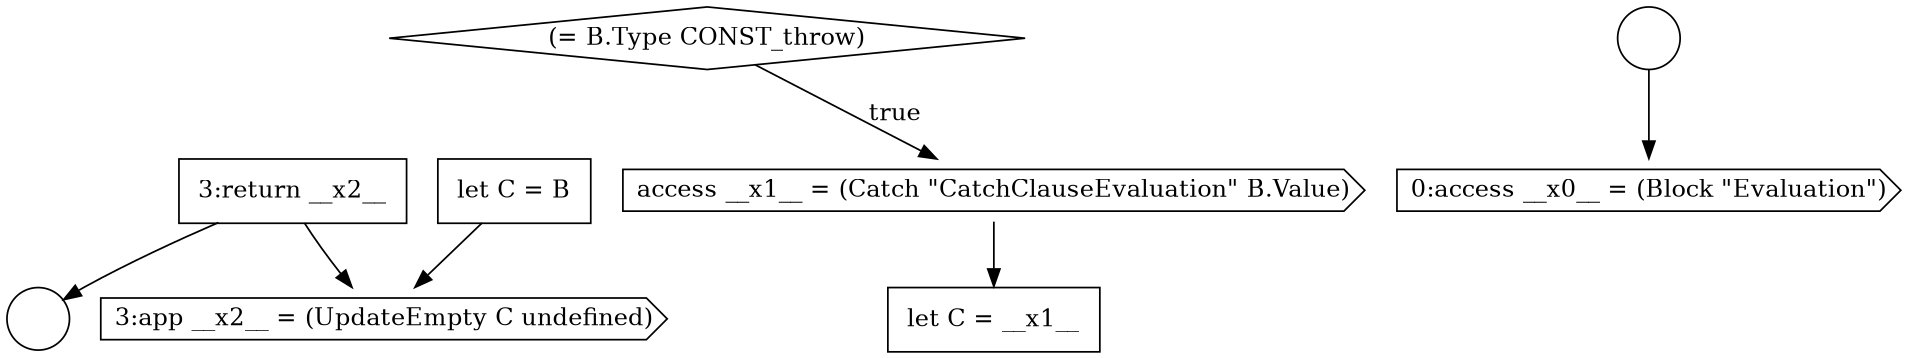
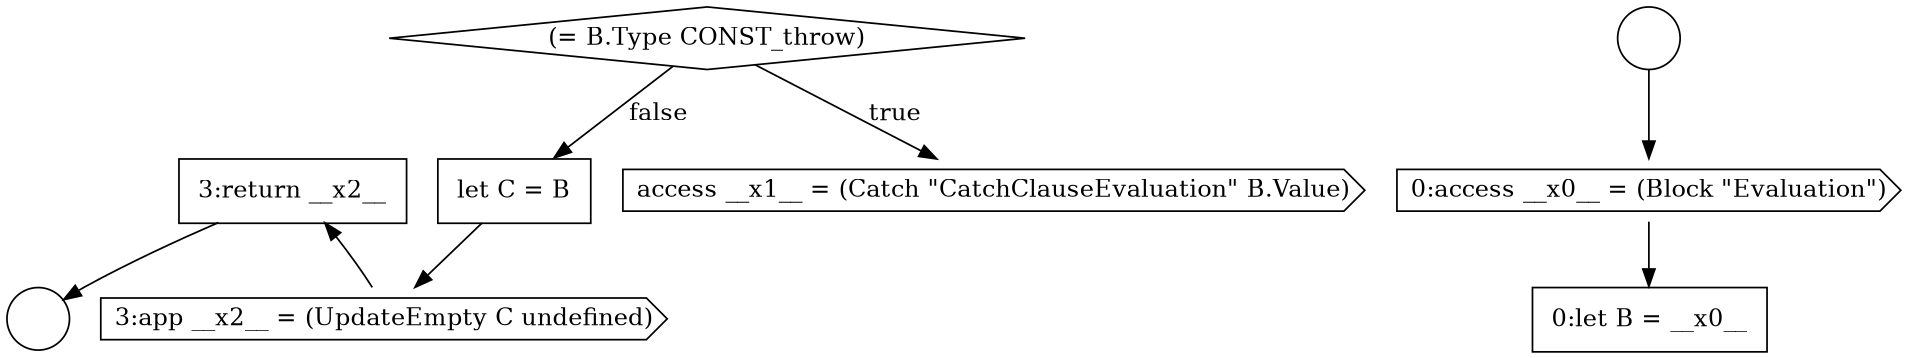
edge "(= B.Type CONST_throw)" -> "let C = B": added, label "false"
edge "3:return __x2__" -> "3:app __x2__ = (UpdateEmpty C undefined)": reversed
node "let C = __x1__": removed
node "0:let B = __x0__": added
